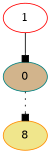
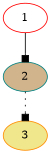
node "0": label "0" -> "2"
node "8": label "8" -> "3"
